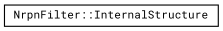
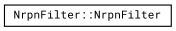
node "NrpnFilter::InternalStructure": label "NrpnFilter::InternalStructure" -> "NrpnFilter::NrpnFilter"
